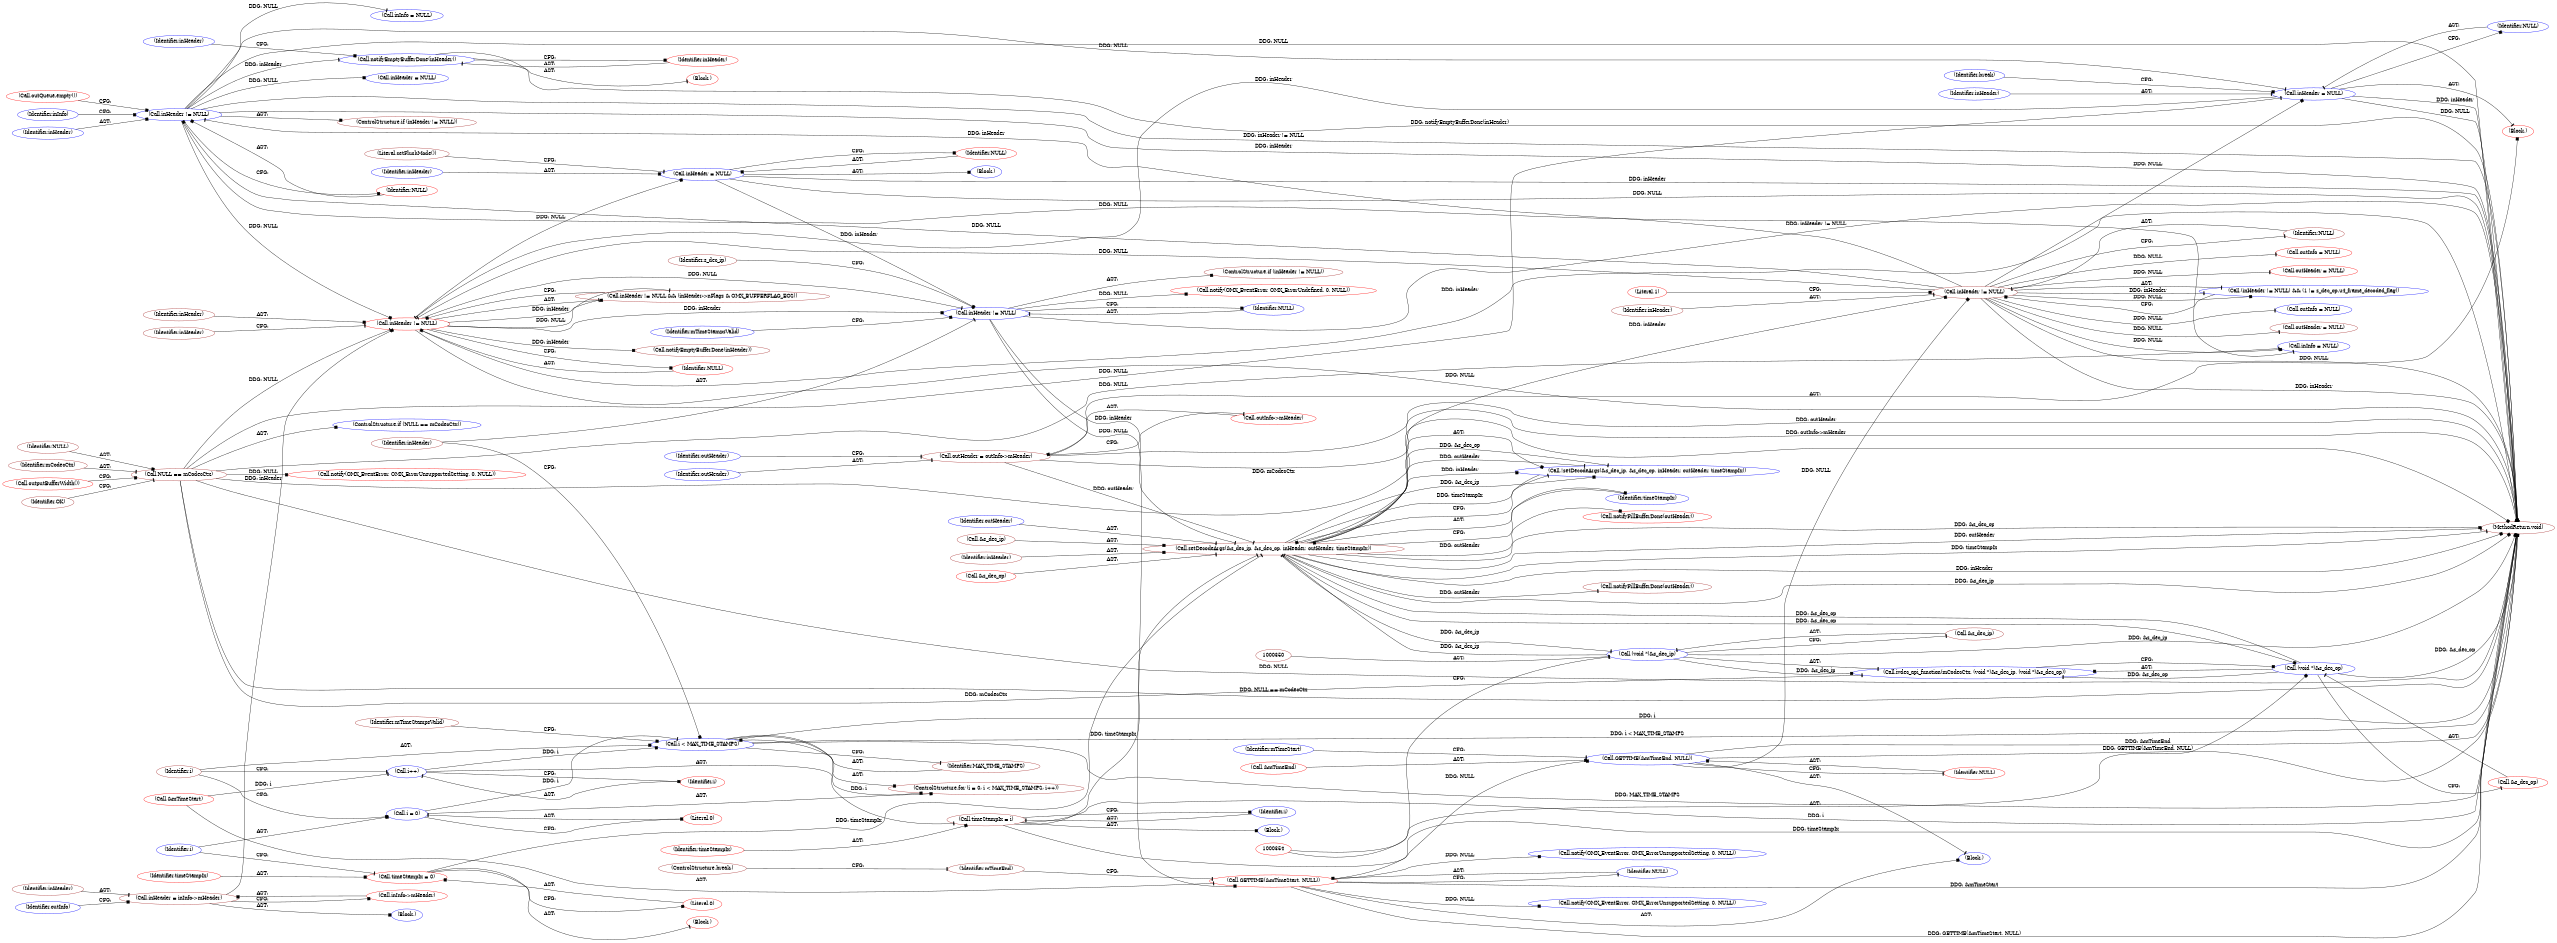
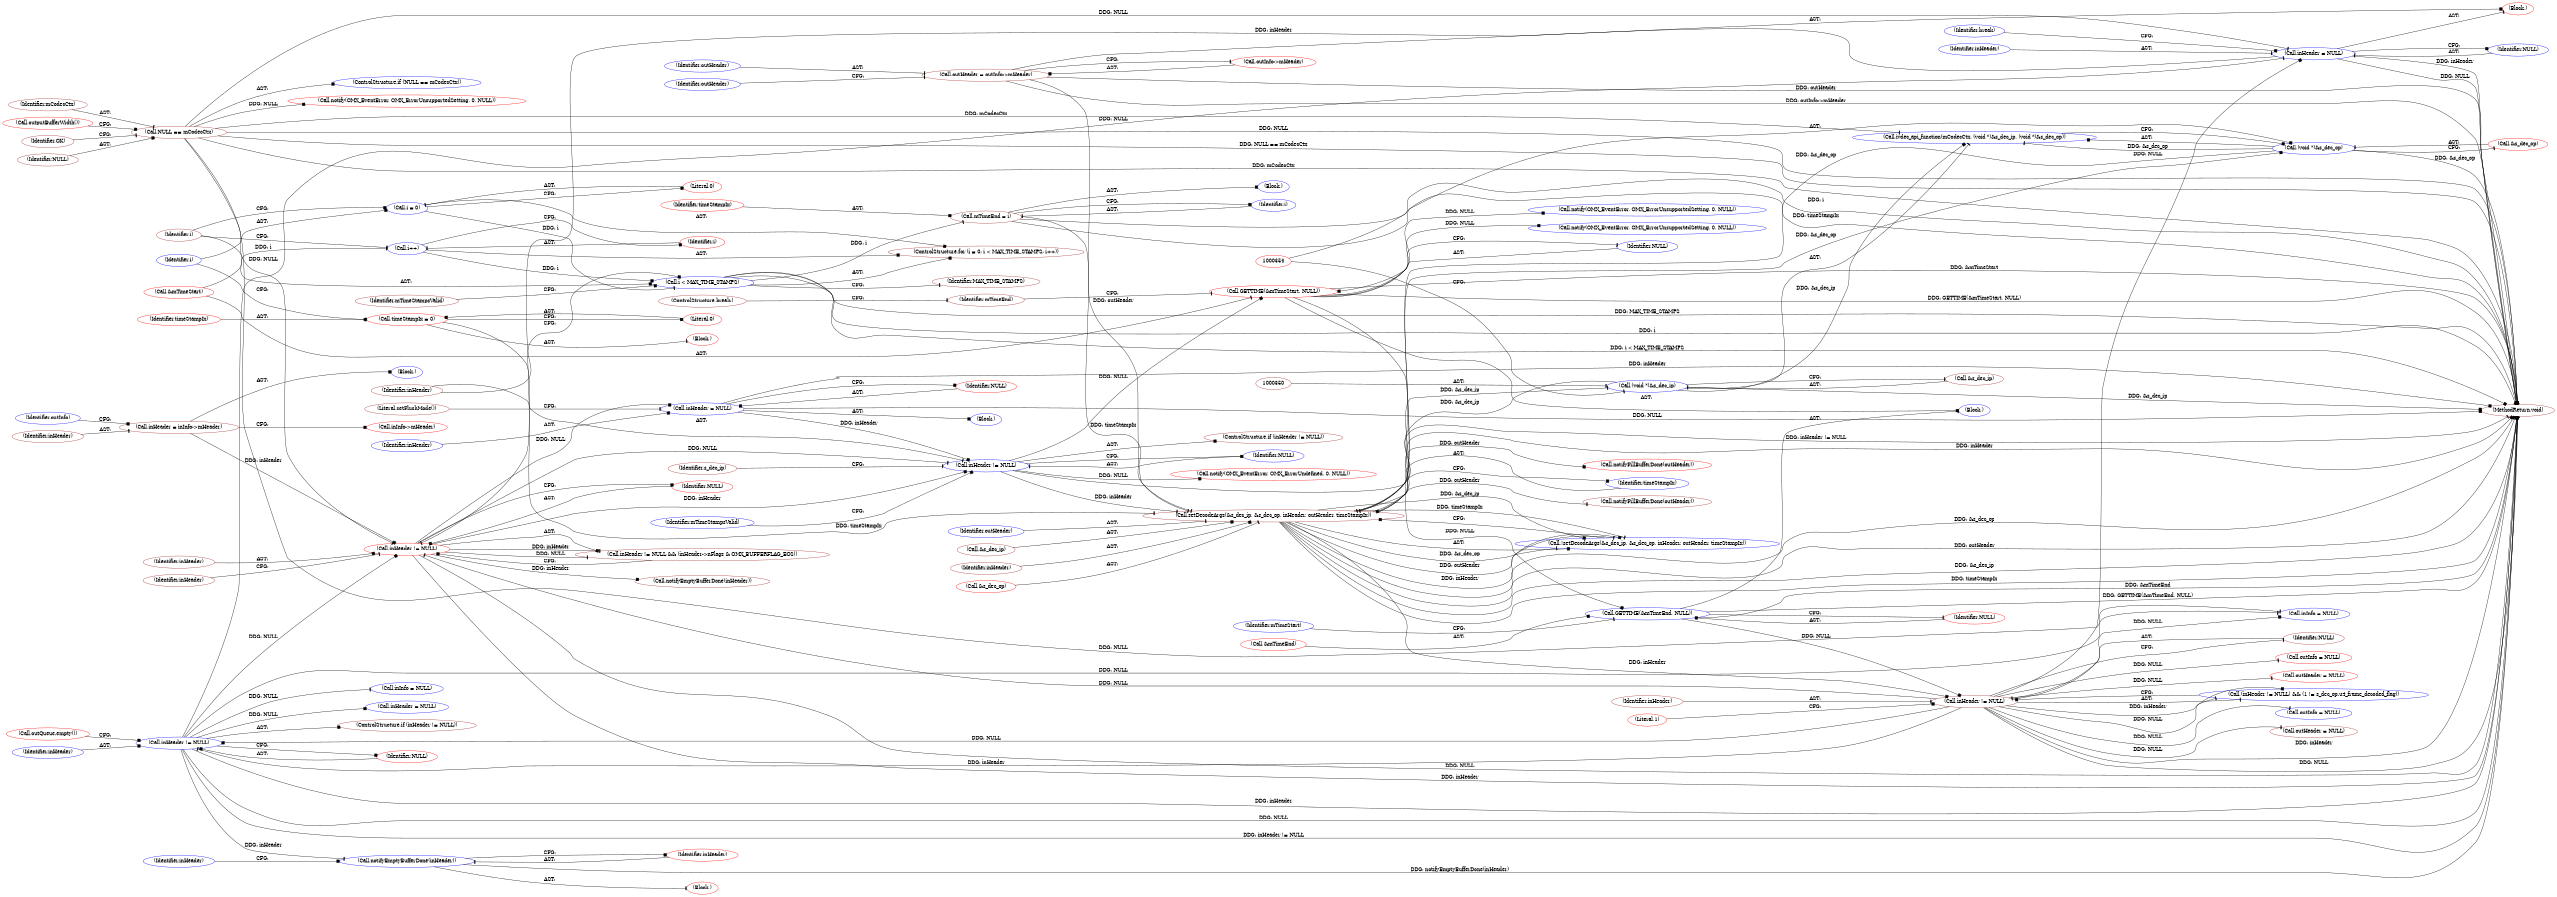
node "(Identifier,inInfo)": removed
edge "(Identifier,MAX_TIME_STAMPS)" -> "(Call,i < MAX_TIME_STAMPS)": removed, label "AST:"
node "(Call,timeStampIx = i)": label "(Call,timeStampIx = i)" -> "(Call,mTimeEnd = i)"
edge "(Call,inInfo->mHeader)" -> "(Call,inHeader = inInfo->mHeader)": removed, label "AST:"
